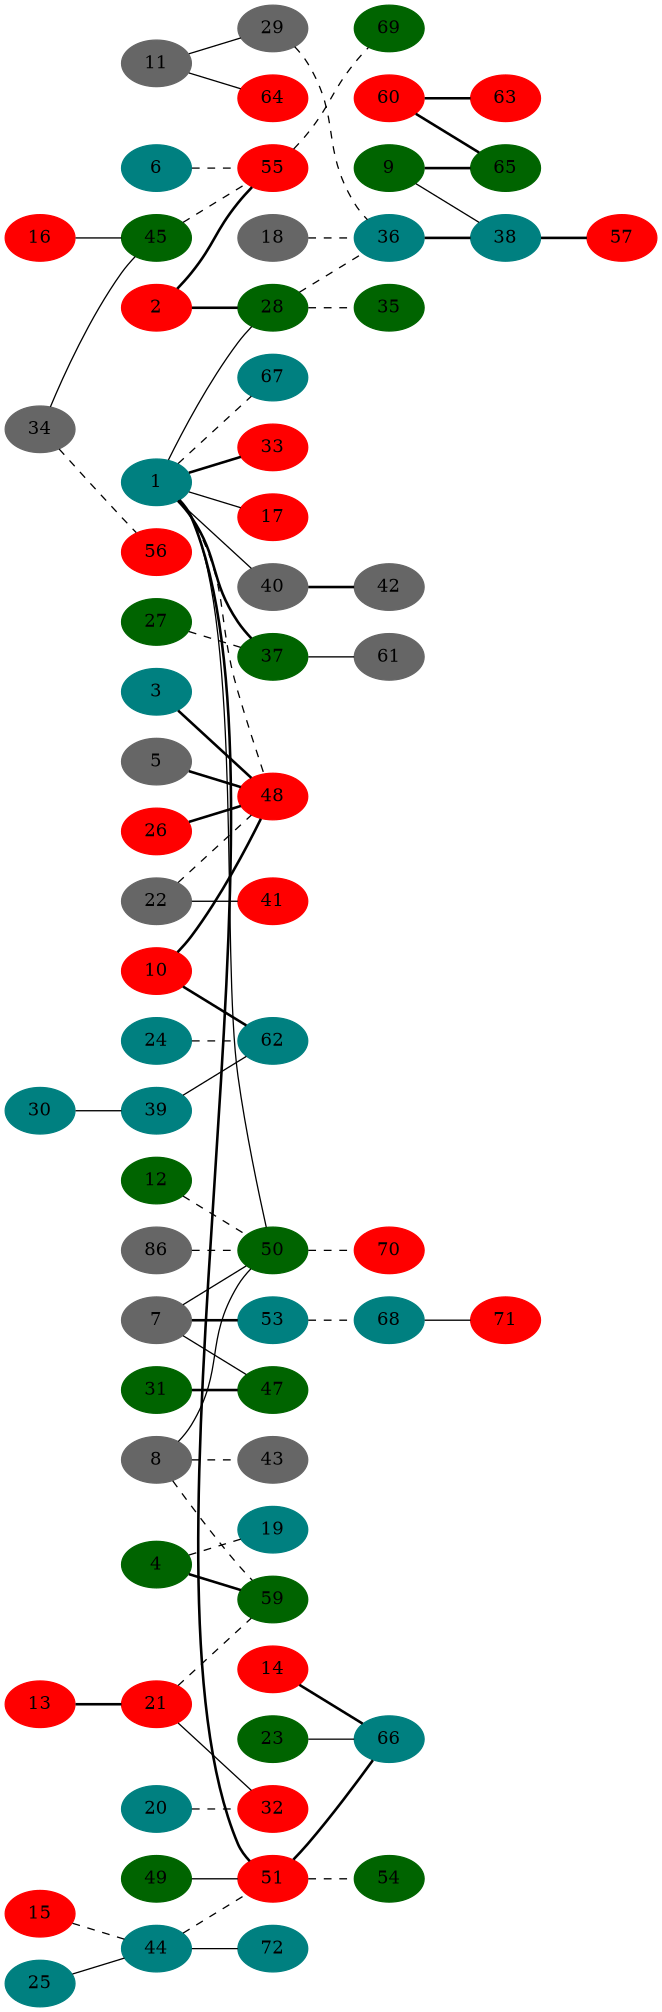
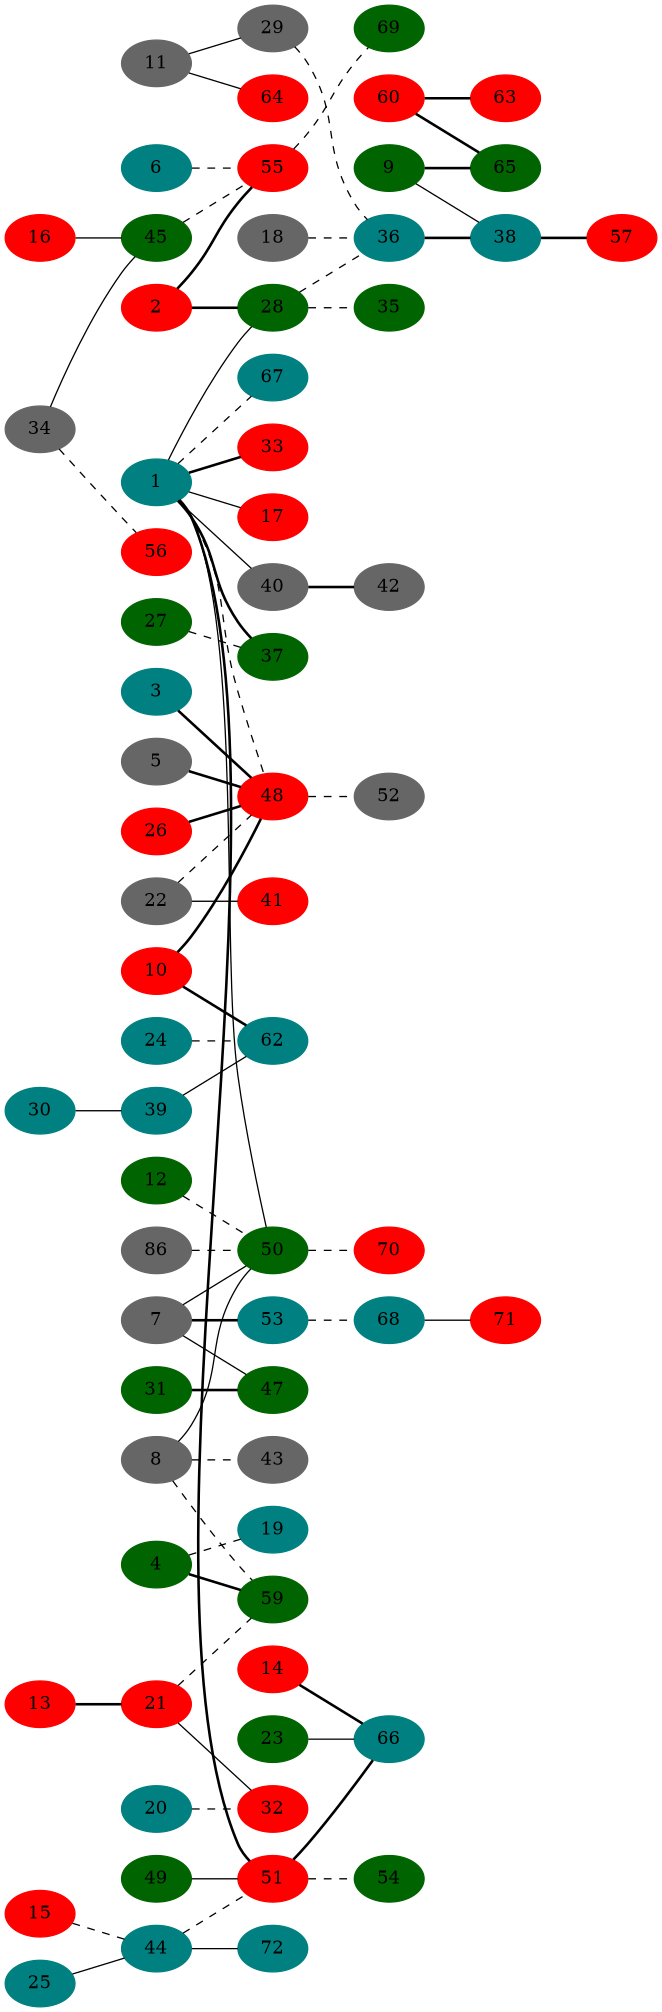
node "61": removed
node "52": added
